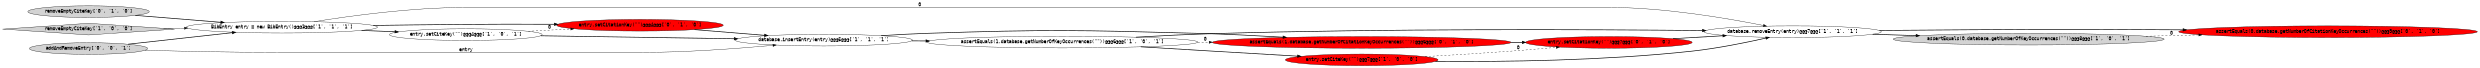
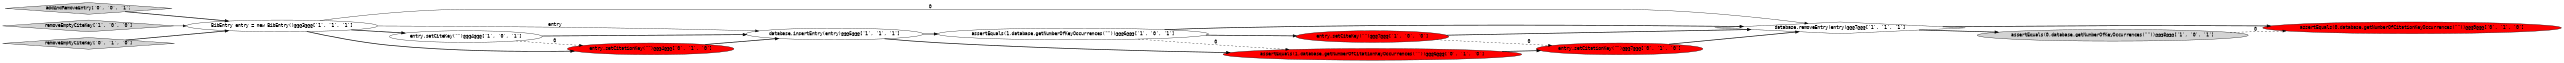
node "removeEmptyCiteKey['0', '1', '0']": shape ellipse -> diamond
node "database.removeEntry(entry)@@@7@@@['1', '1', '1']": shape ellipse -> diamond
node "addAndRemoveEntry['0', '0', '1']": shape ellipse -> diamond
edge "addAndRemoveEntry['0', '0', '1']" -> "database.insertEntry(entry)@@@5@@@['1', '1', '1']": now "BibEntry entry = new BibEntry()@@@3@@@['1', '1', '1']" -> "database.insertEntry(entry)@@@5@@@['1', '1', '1']"
